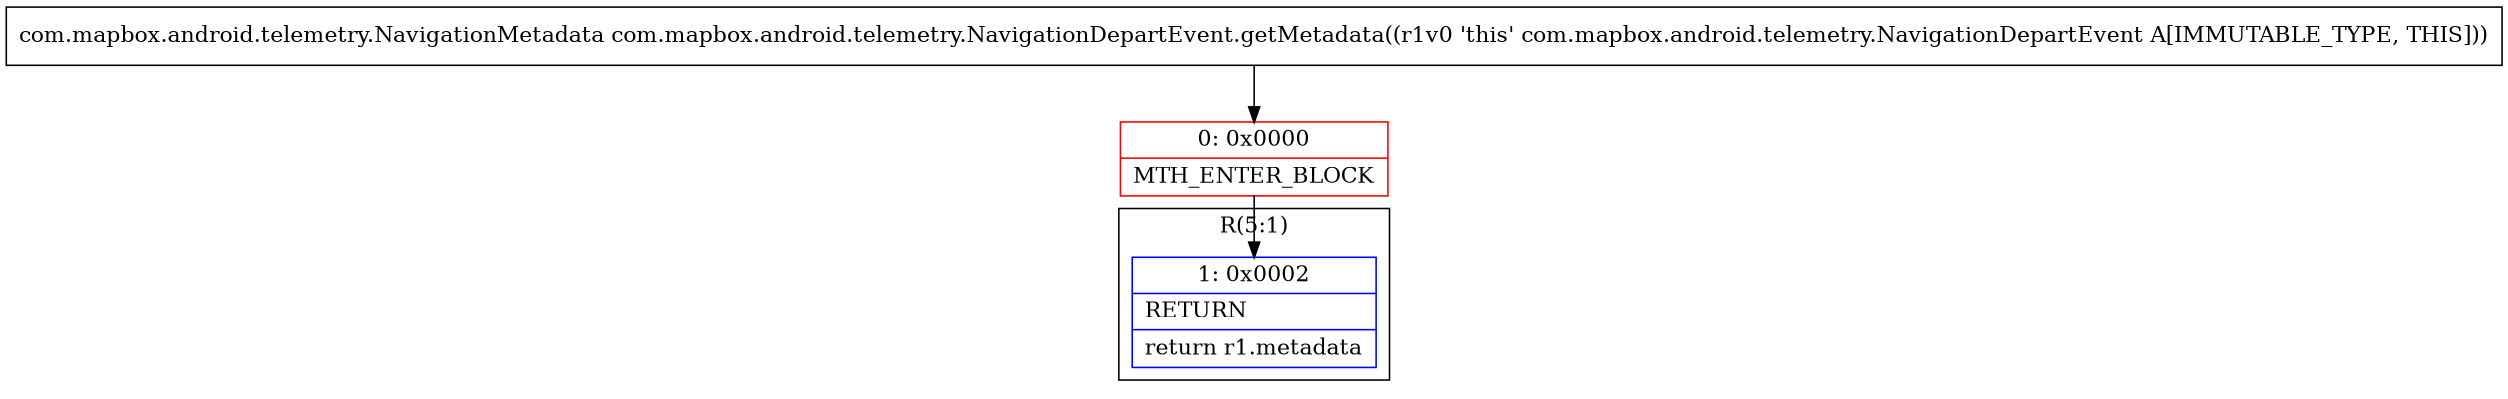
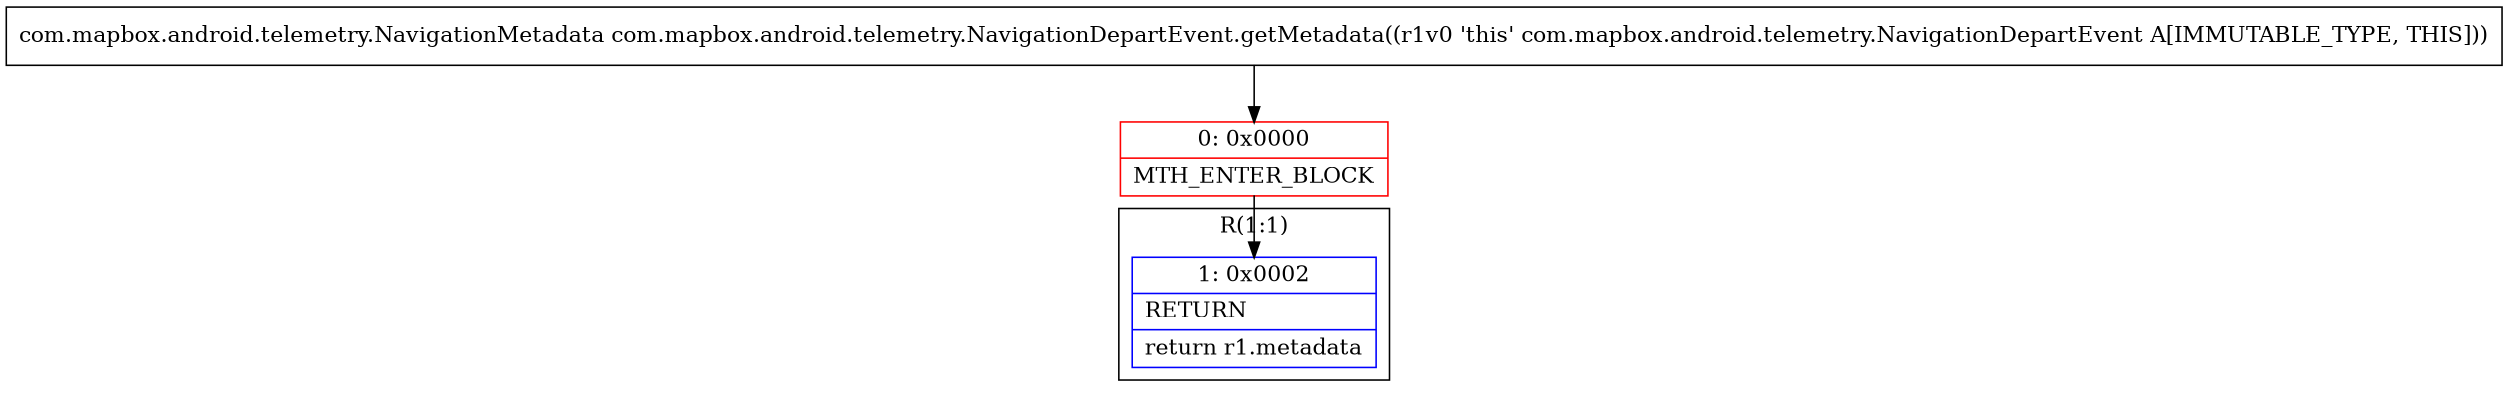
cluster "R(5:1)": label "R(5:1)" -> "R(1:1)"
